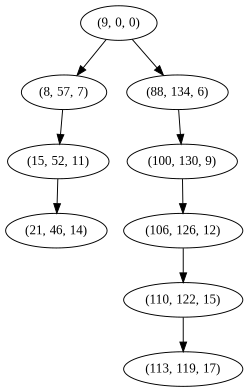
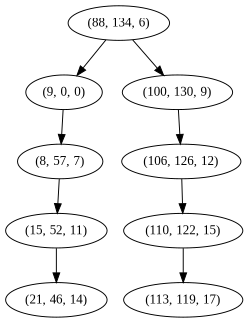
edge "(9, 0, 0)" -> "(88, 134, 6)": reversed
